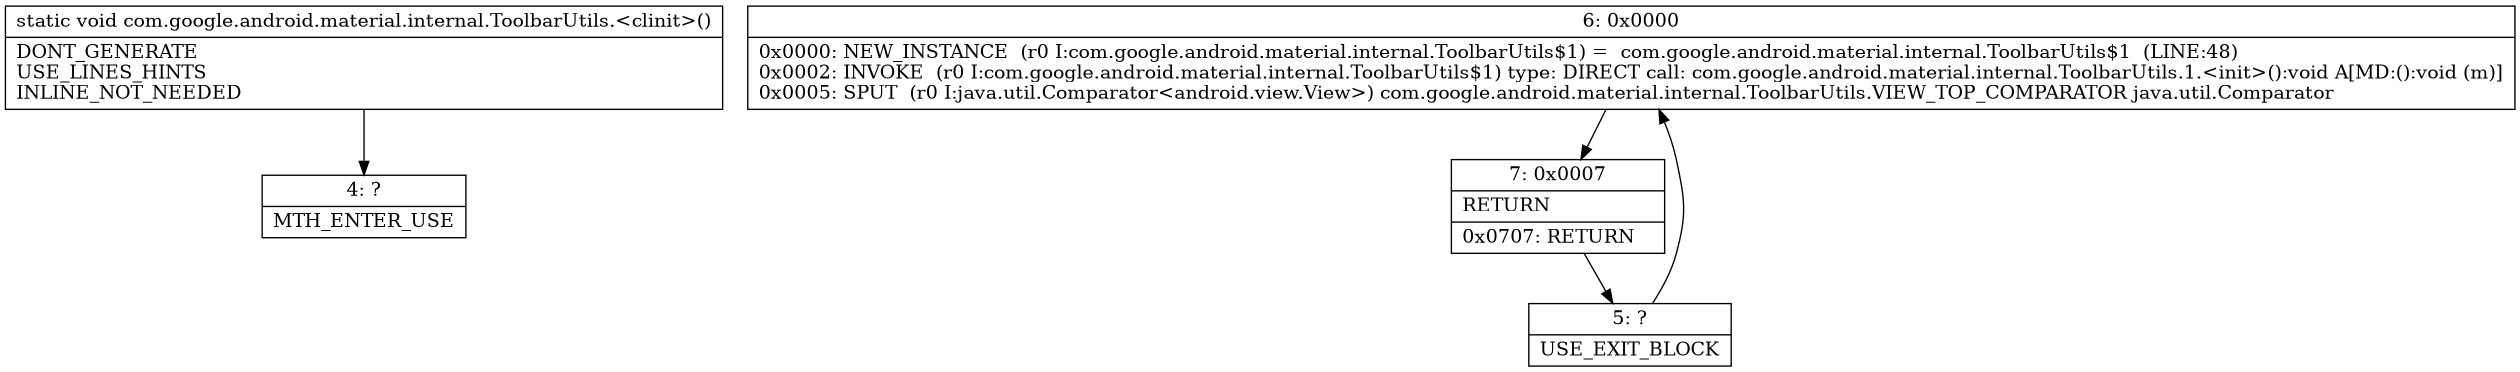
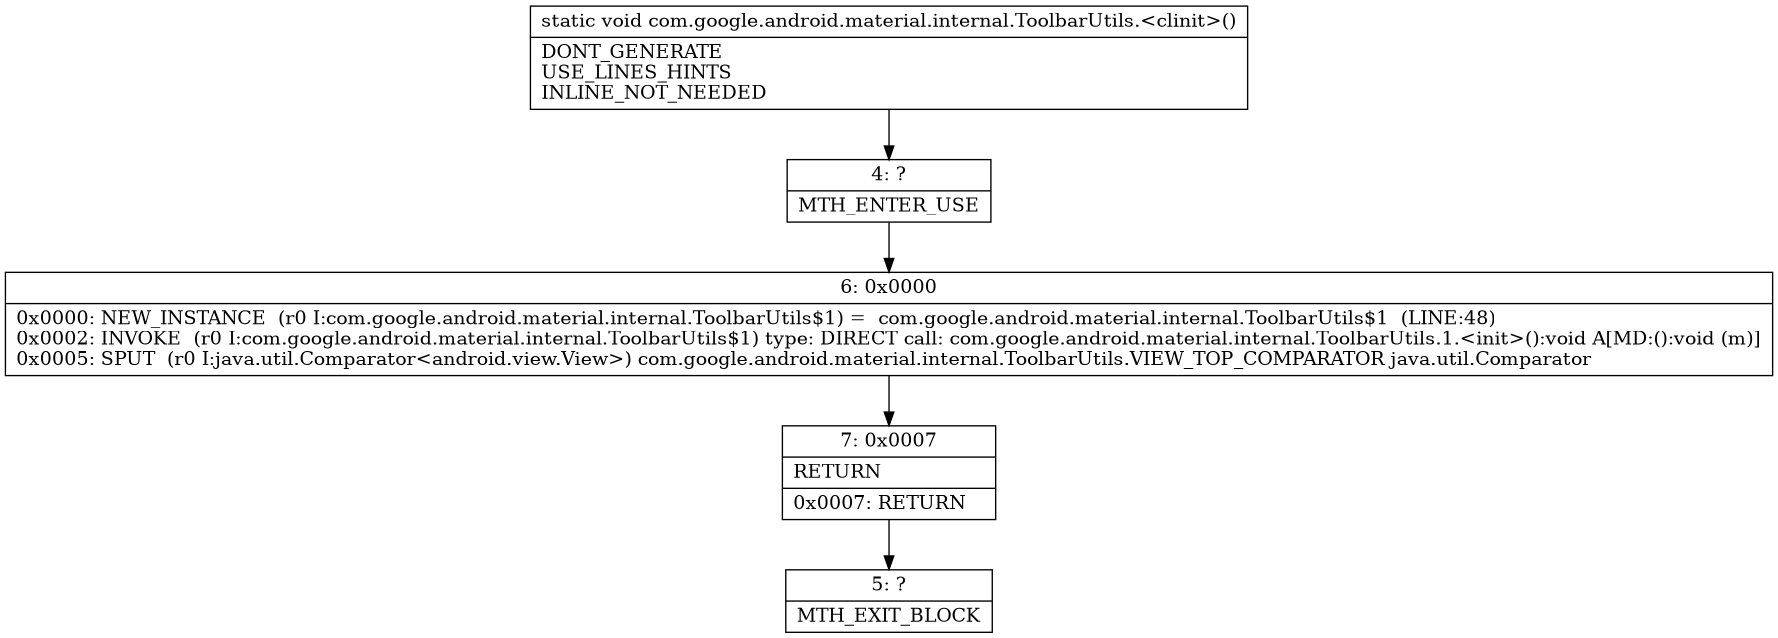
edge "5: ?" -> "6: 0x0000": now "4: ?" -> "6: 0x0000"
node "7: 0x0007": text "0x0707: RETURN" -> "0x0007: RETURN"
node "5: ?": text "USE_EXIT_BLOCK" -> "MTH_EXIT_BLOCK"
